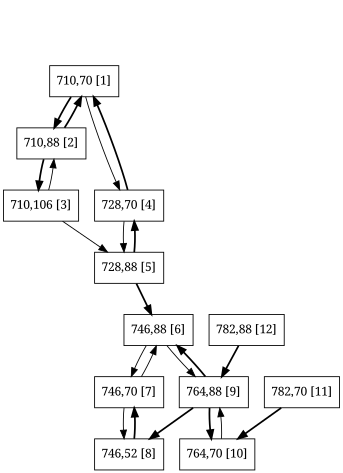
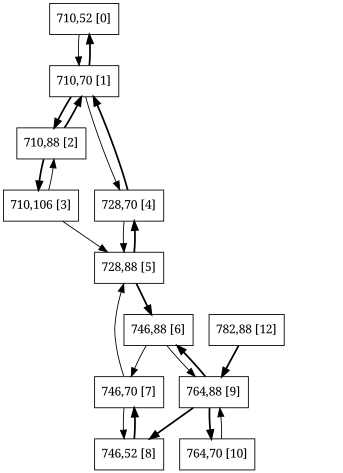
node "710,52 [0]": added
edge "746,70 [7]" -> "746,88 [6]": now "746,70 [7]" -> "728,88 [5]"
node "782,70 [11]": removed
